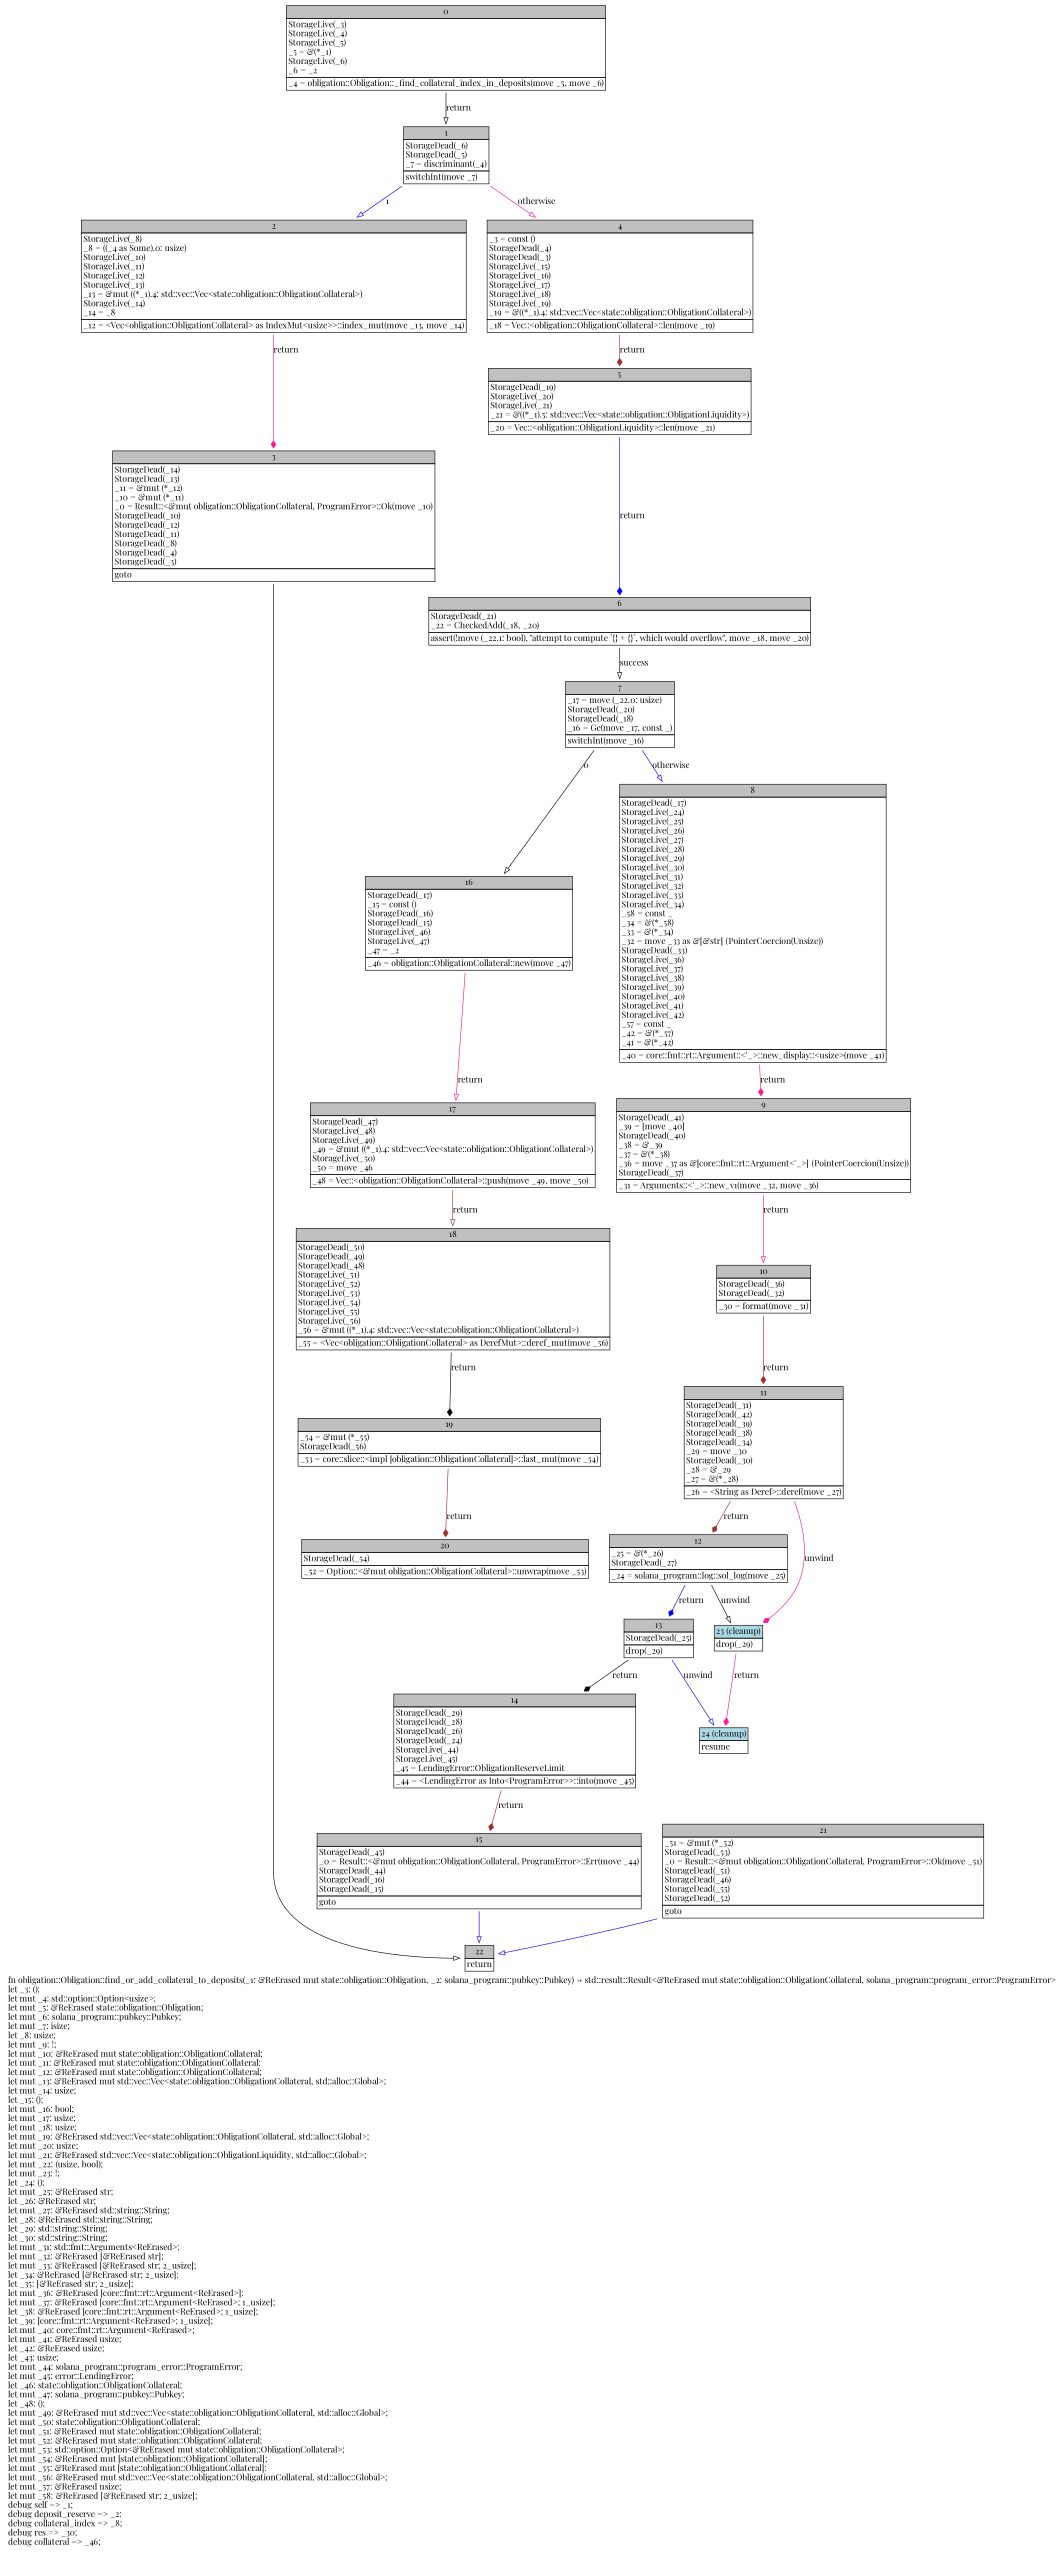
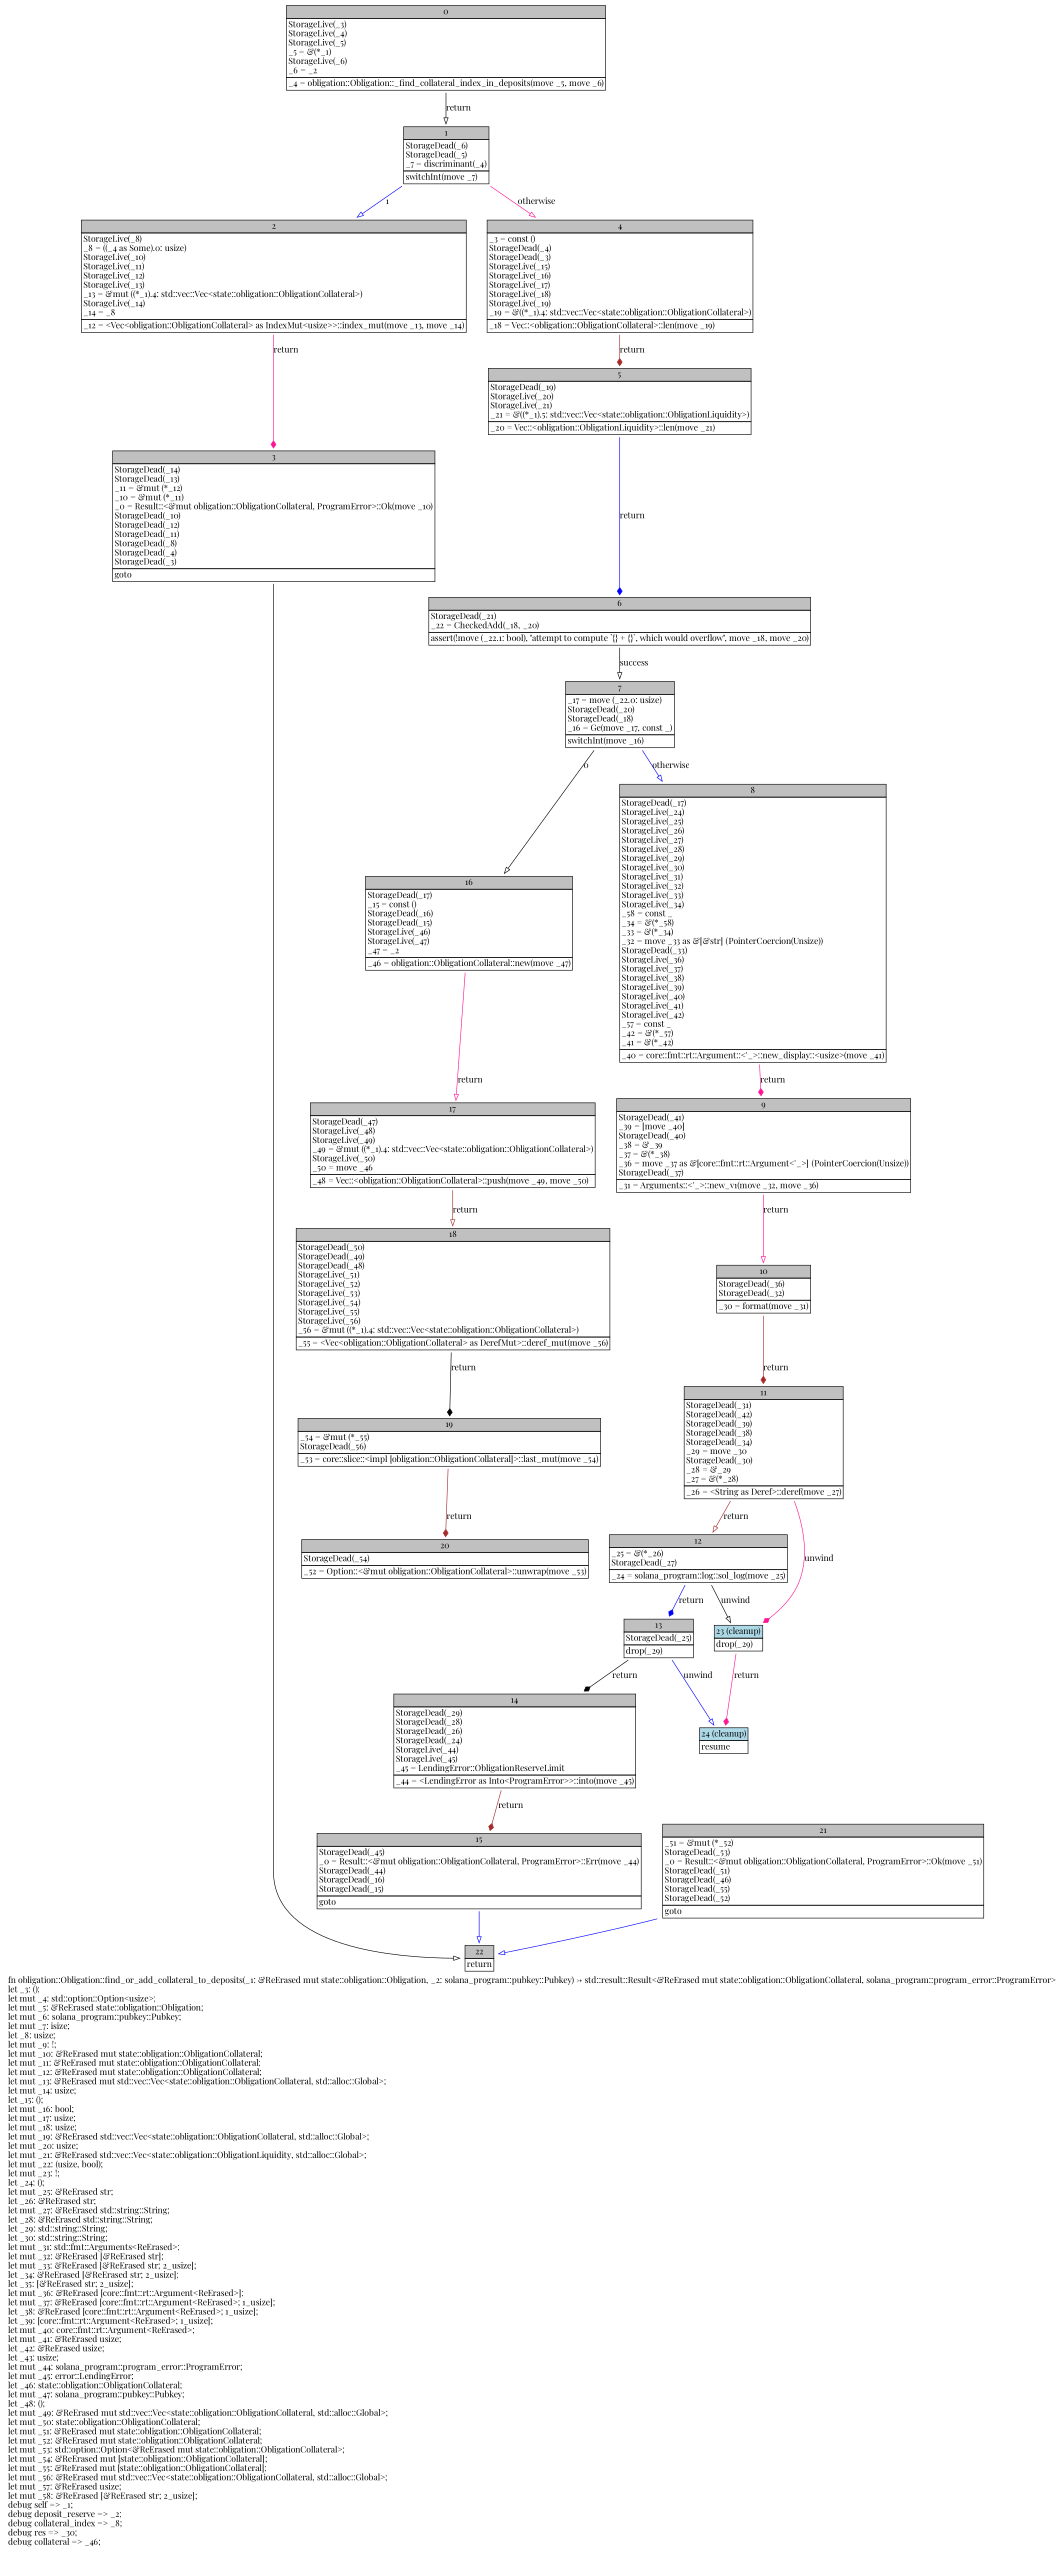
edge "11" -> "12": arrowhead diamond -> onormal
